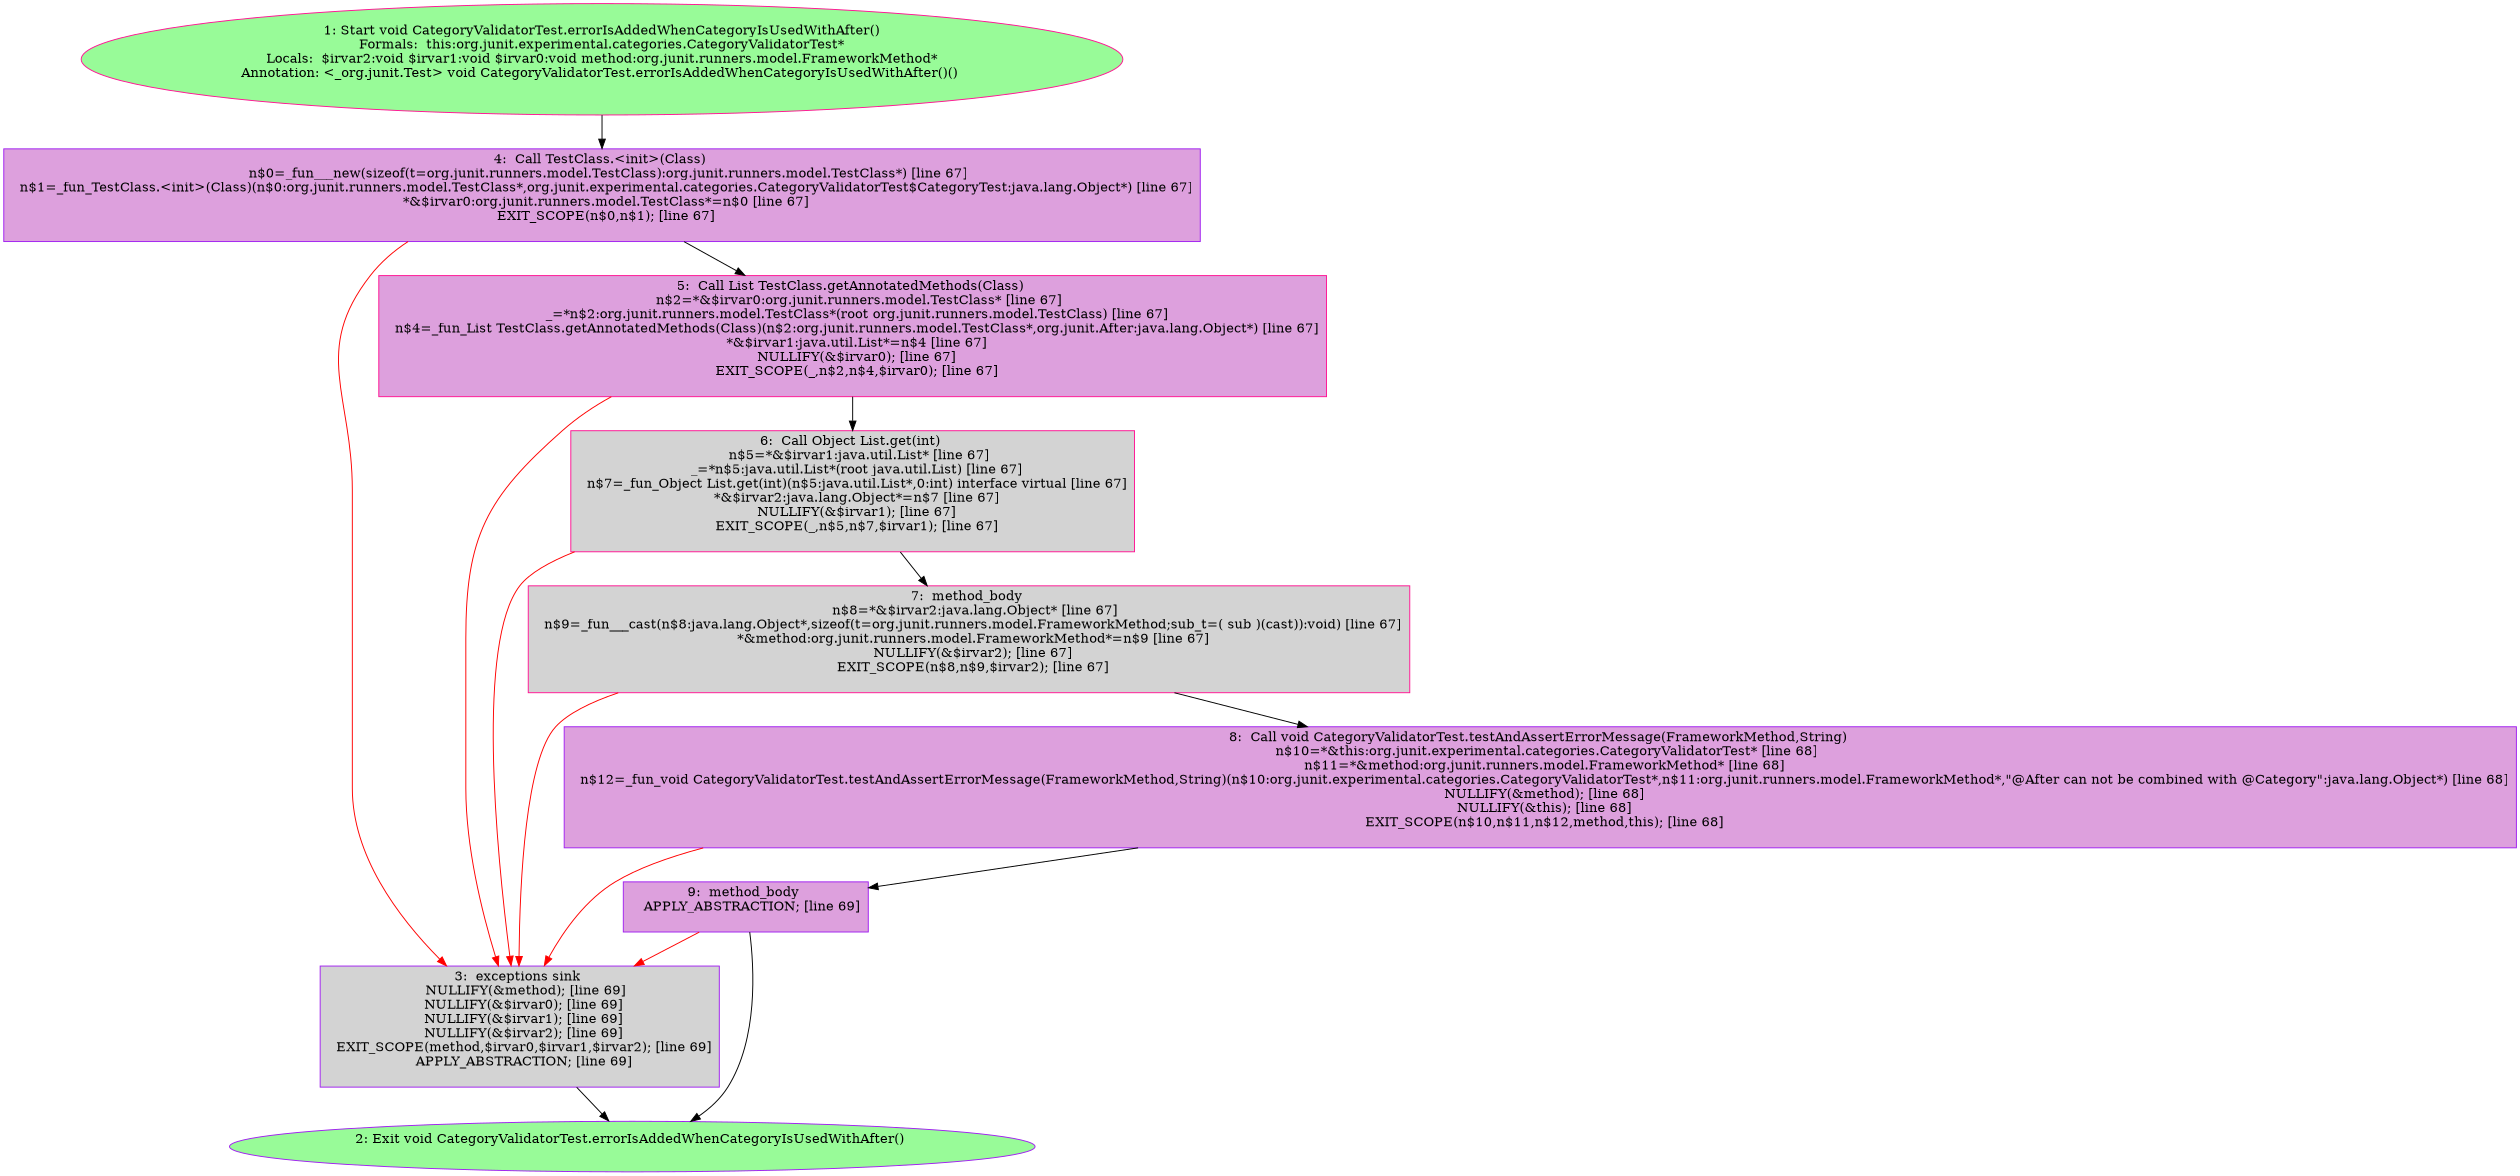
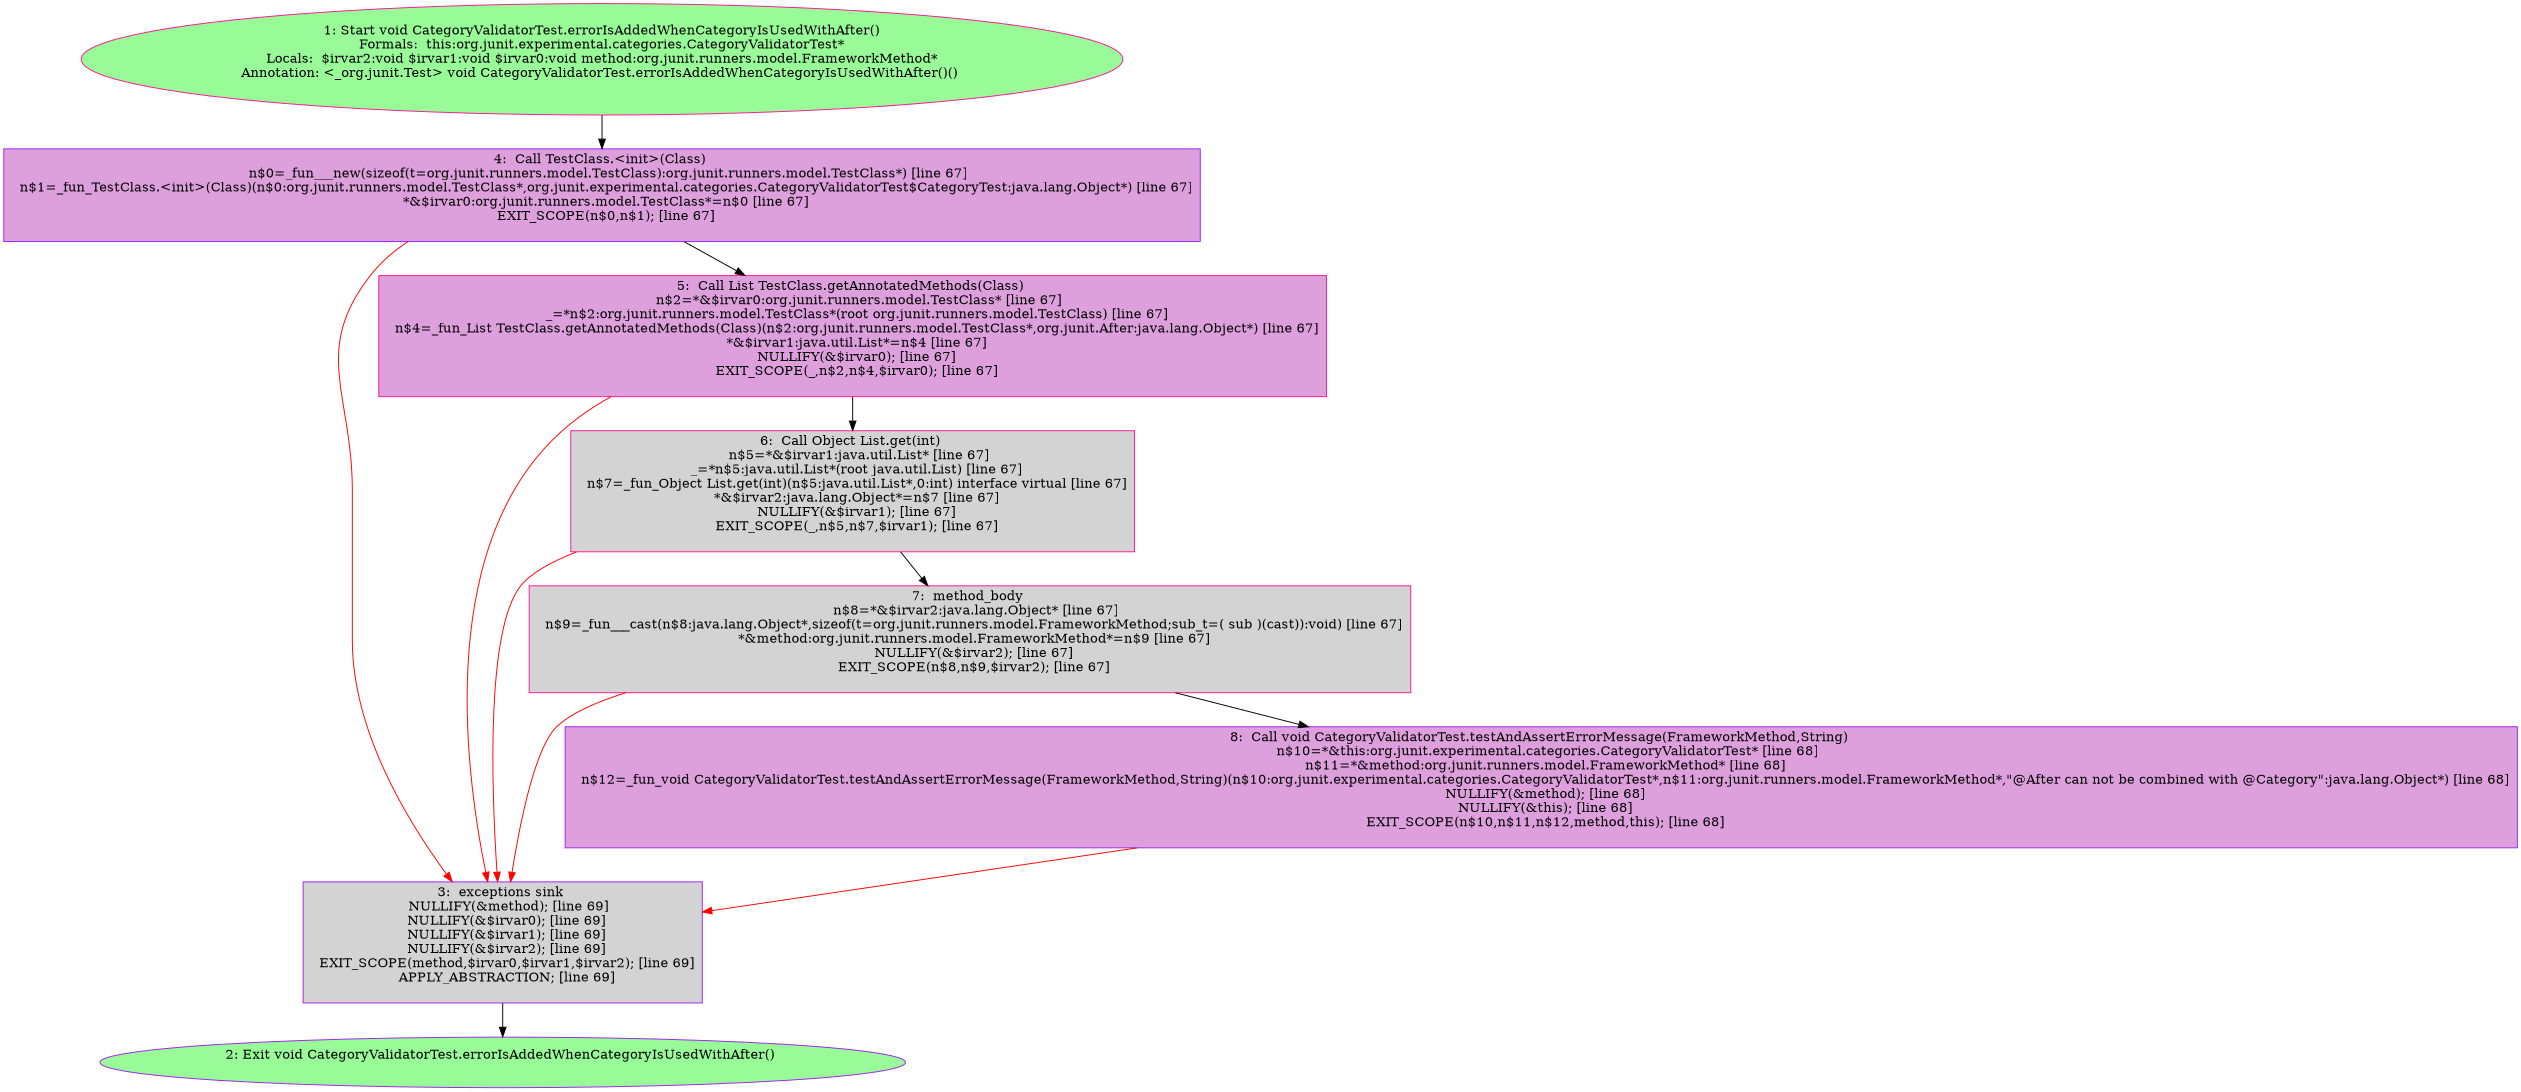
node "9:  method_body APPLY_ABSTRACTION; [line 69]": removed
